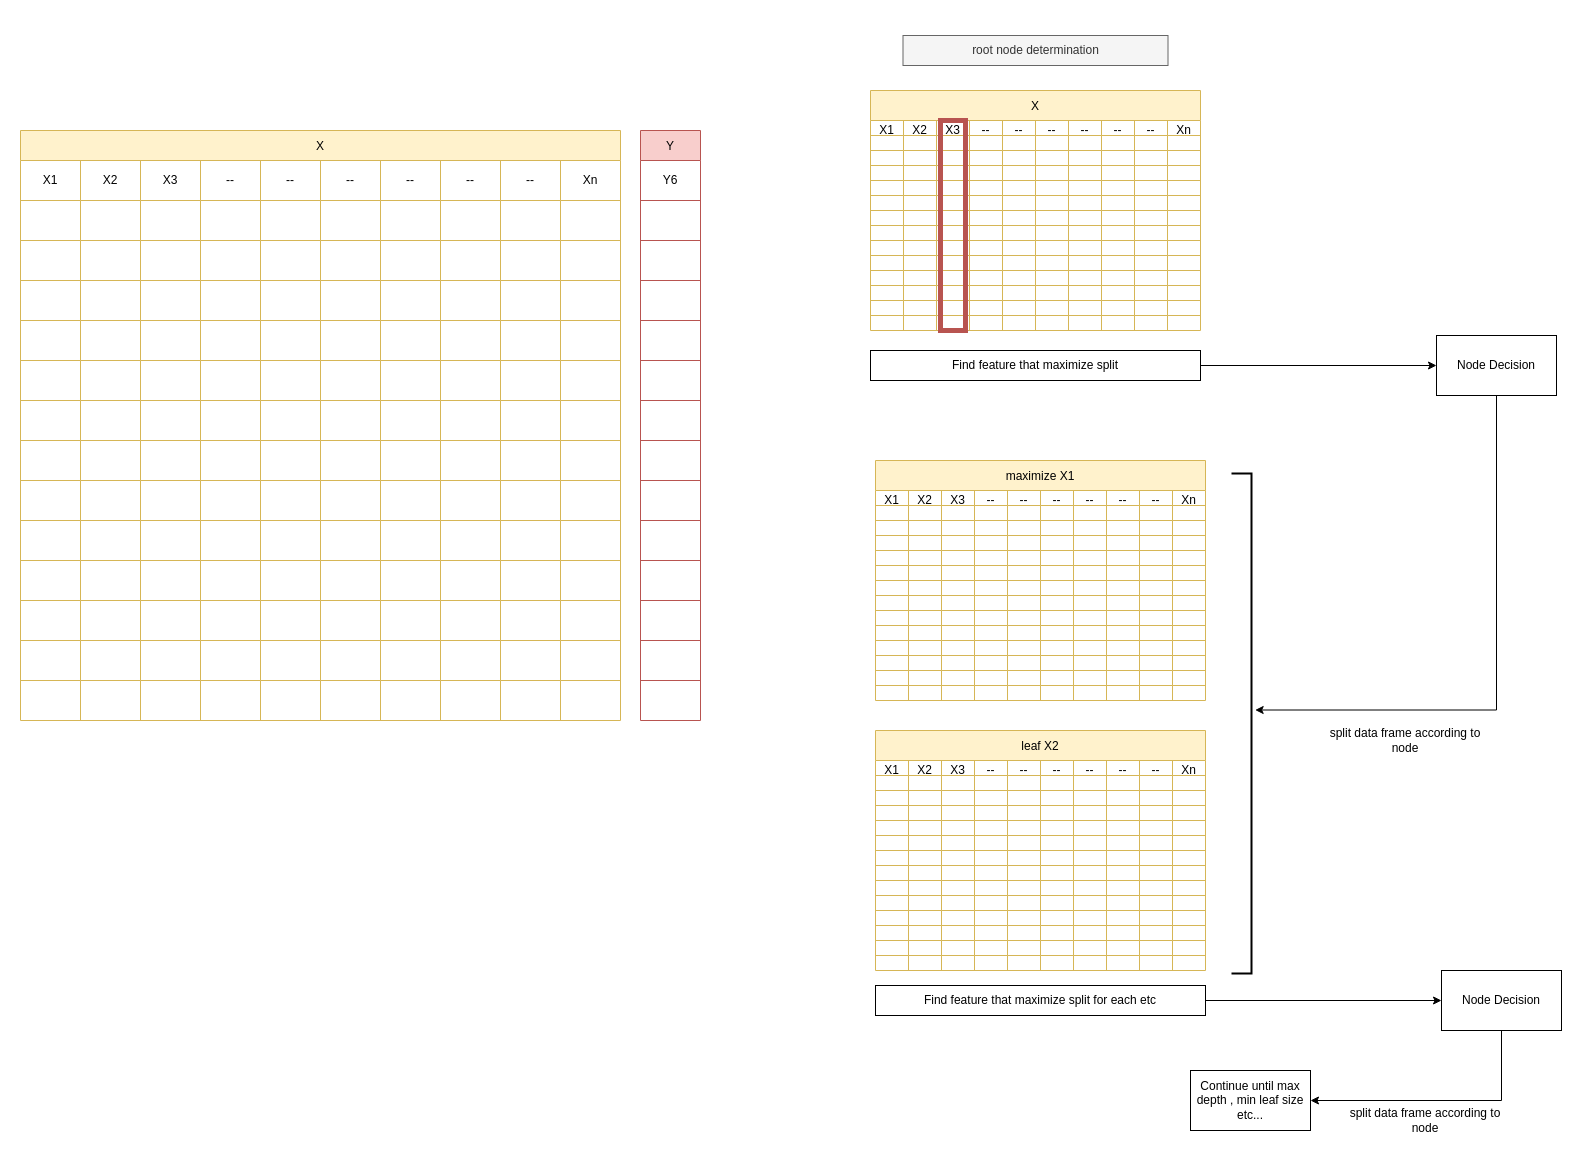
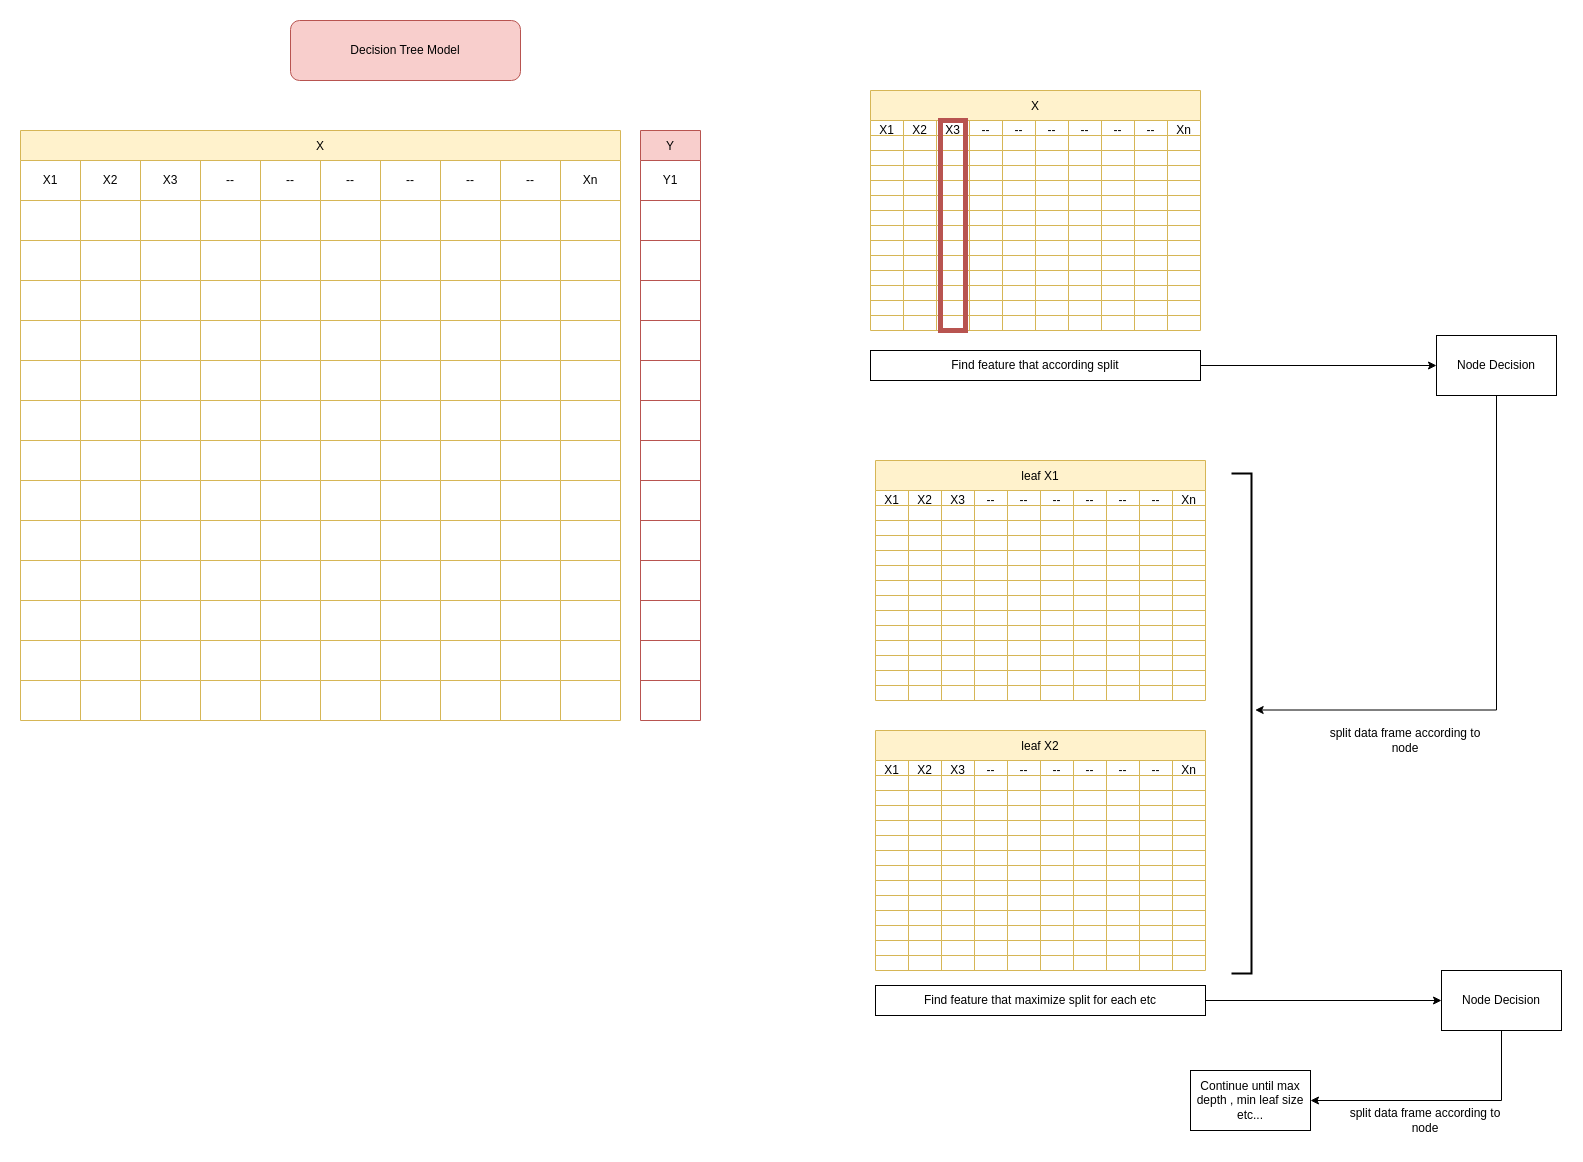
node "Decision Tree Model": added
node "root node determination": removed
node "Y6": label "Y6" -> "Y1"
node "Find feature that maximize split": label "Find feature that maximize split" -> "Find feature that according split"
node "maximize X1": label "maximize X1" -> "leaf X1"
